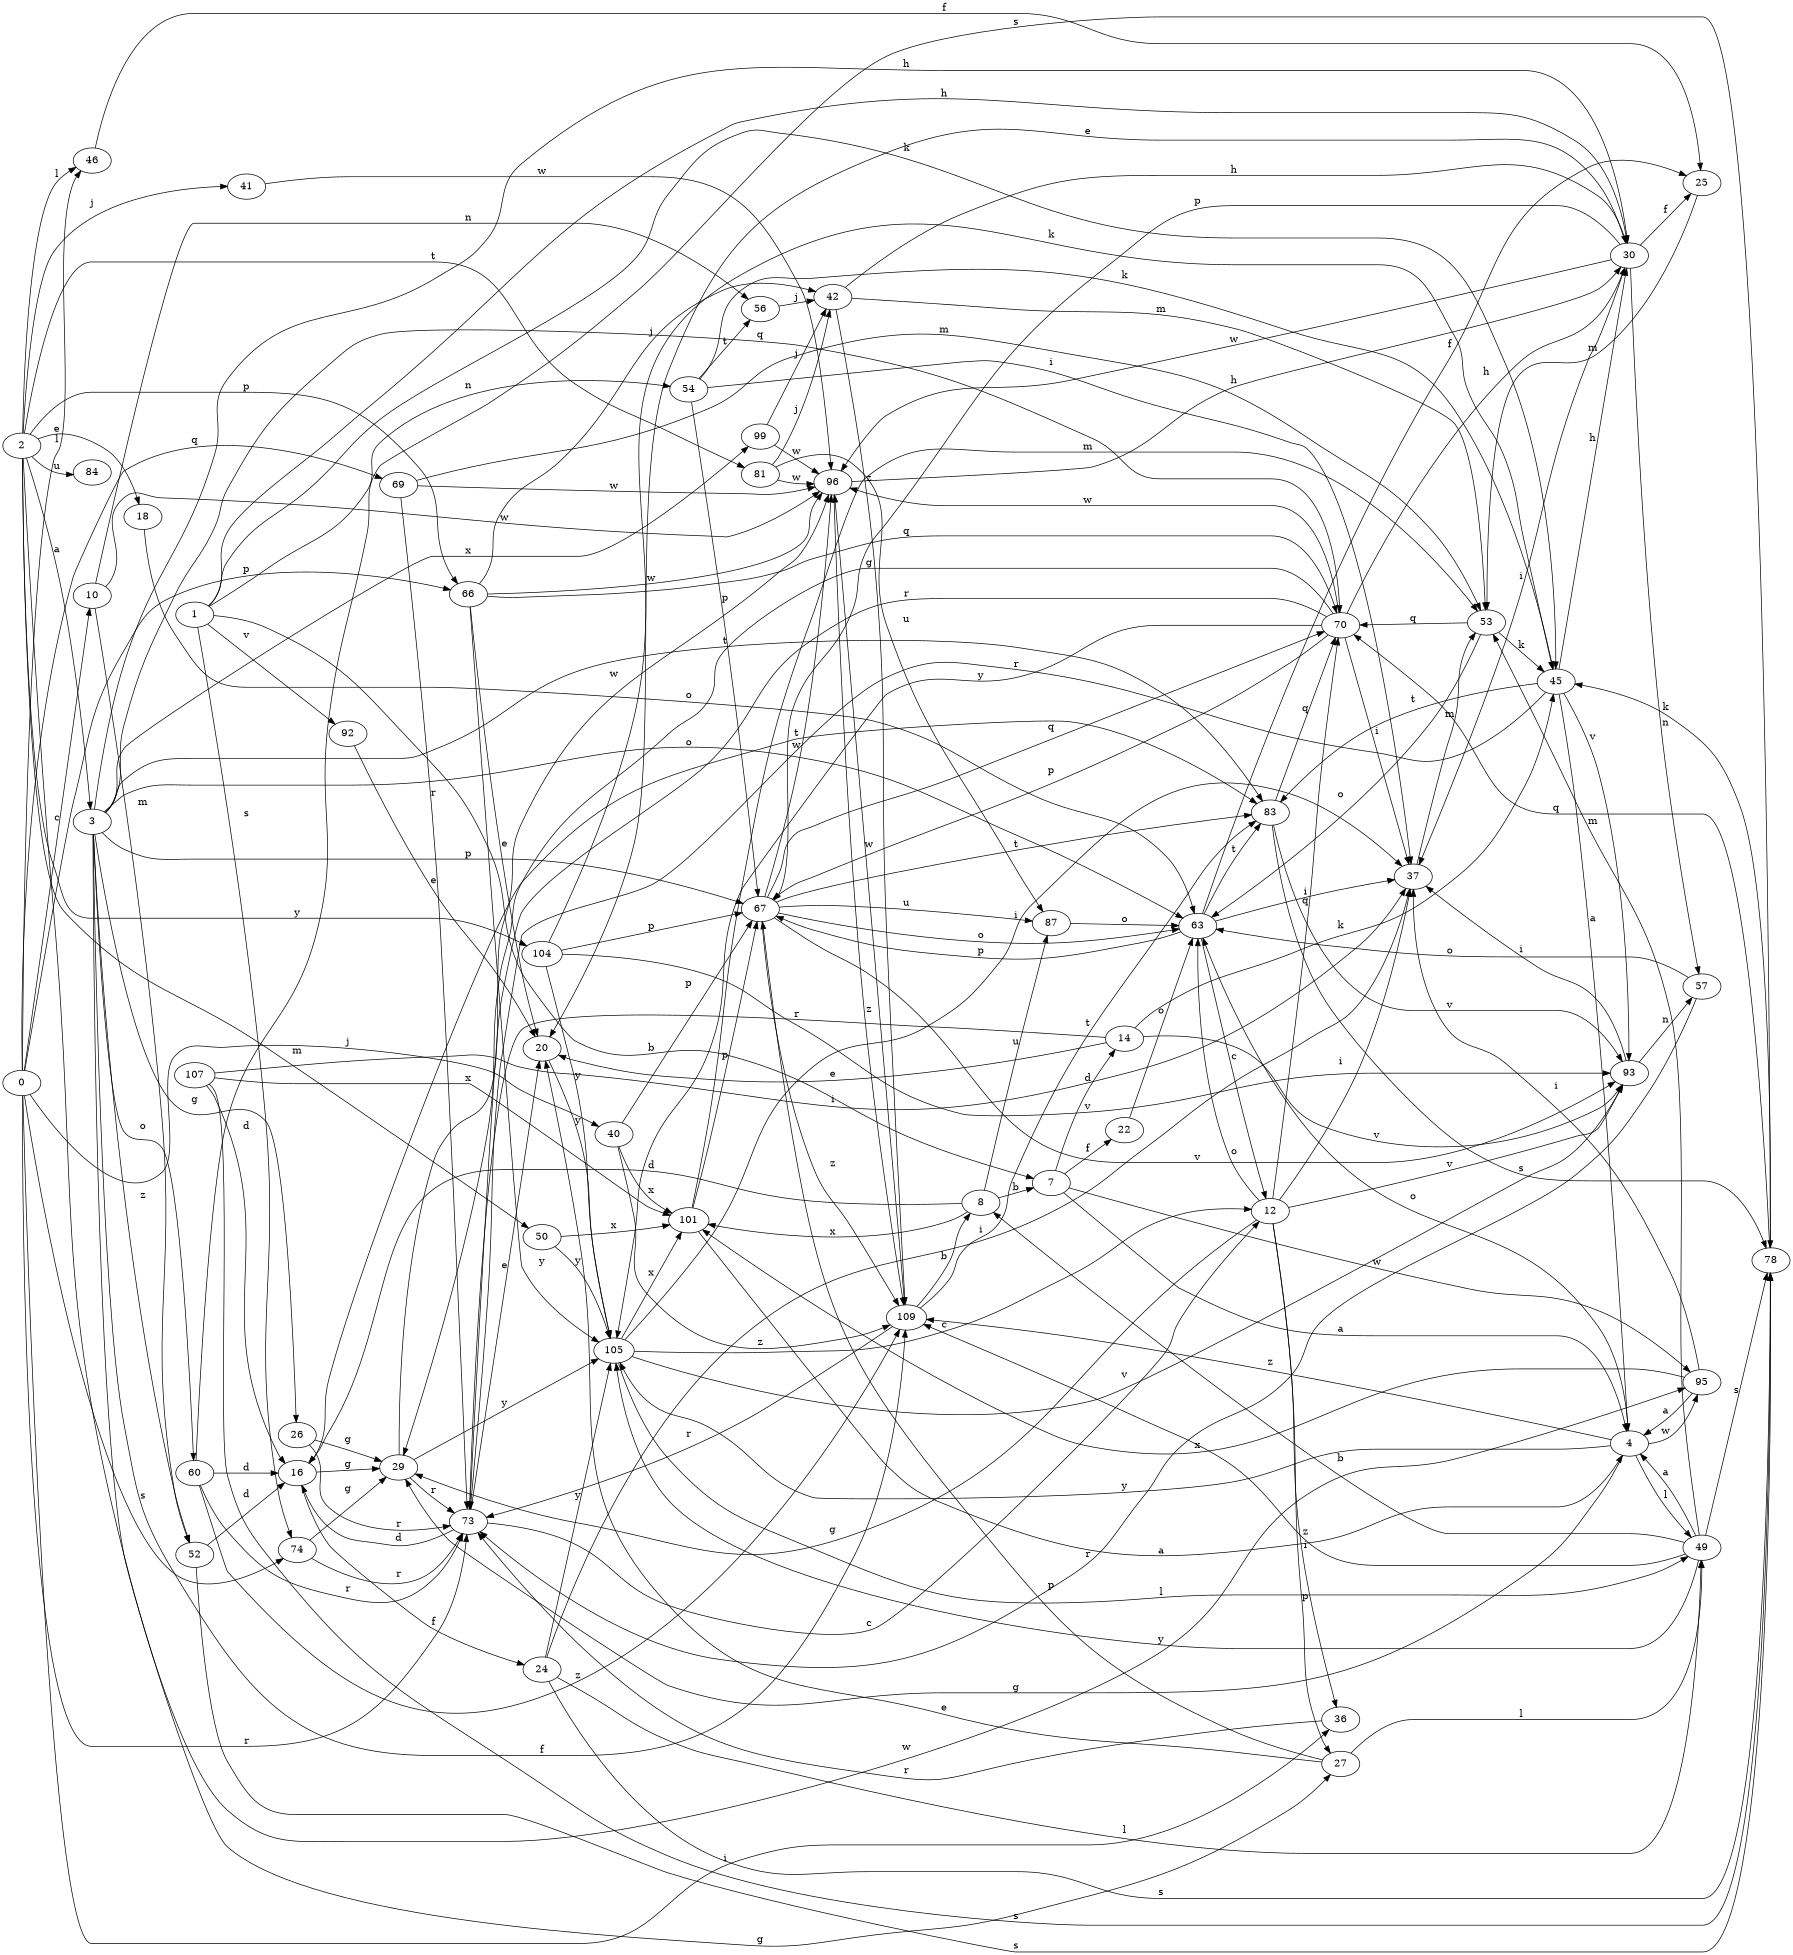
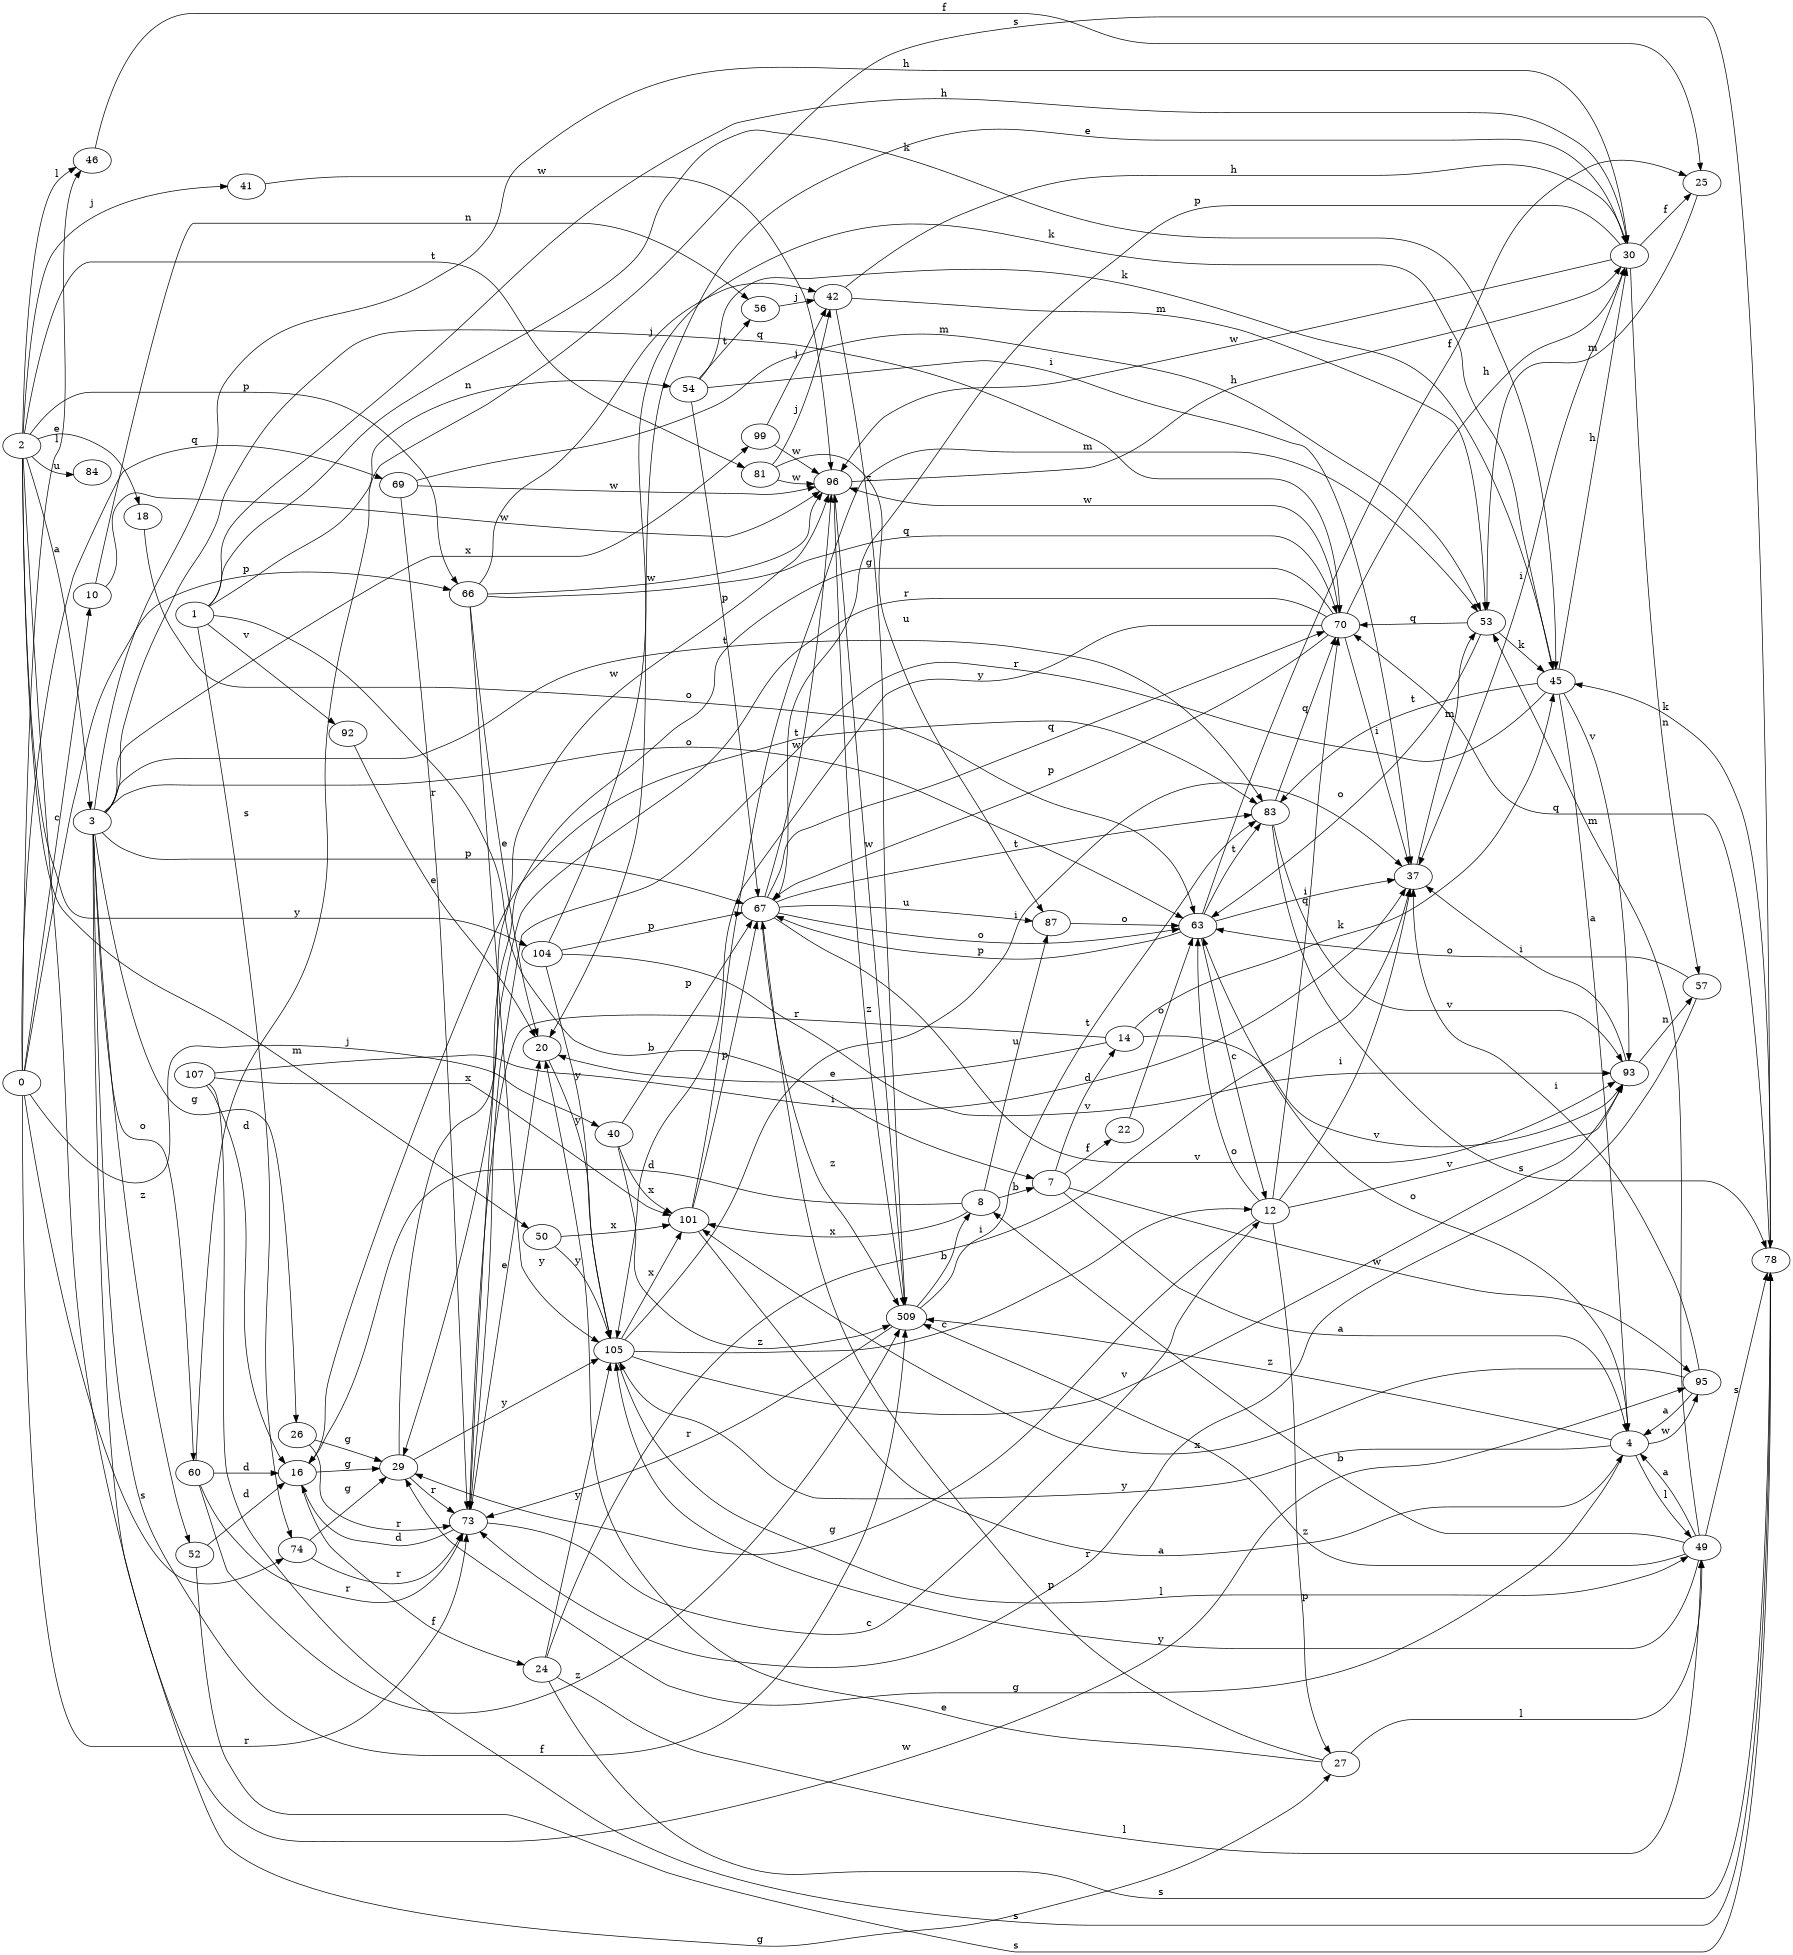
edge "10" -> "52": removed, label "m"
node "109": label "109" -> "509"
node "36": removed
